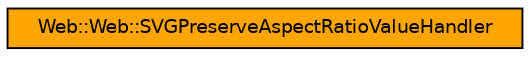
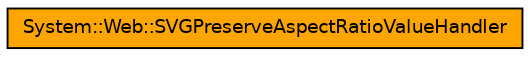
node "Web::Web::SVGPreserveAspectRatioValueHandler": label "Web::Web::SVGPreserveAspectRatioValueHandler" -> "System::Web::SVGPreserveAspectRatioValueHandler"
